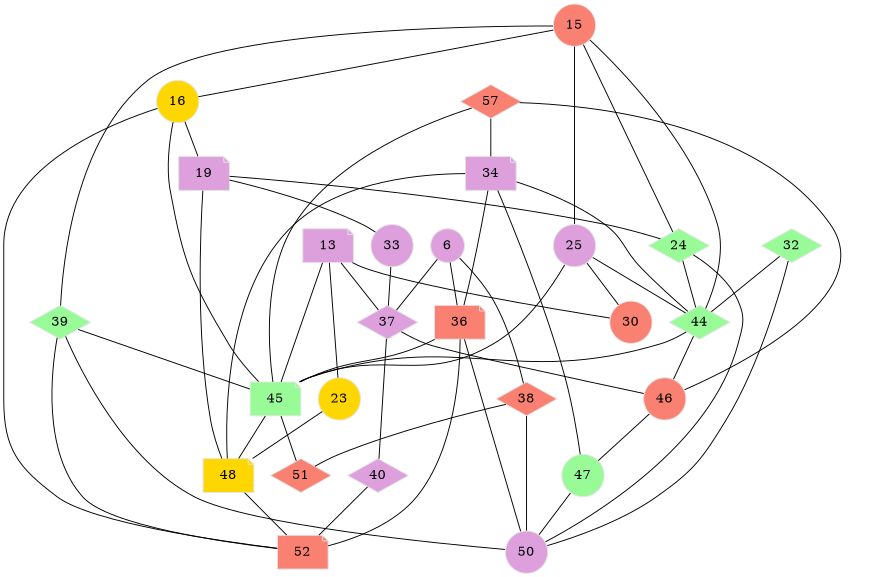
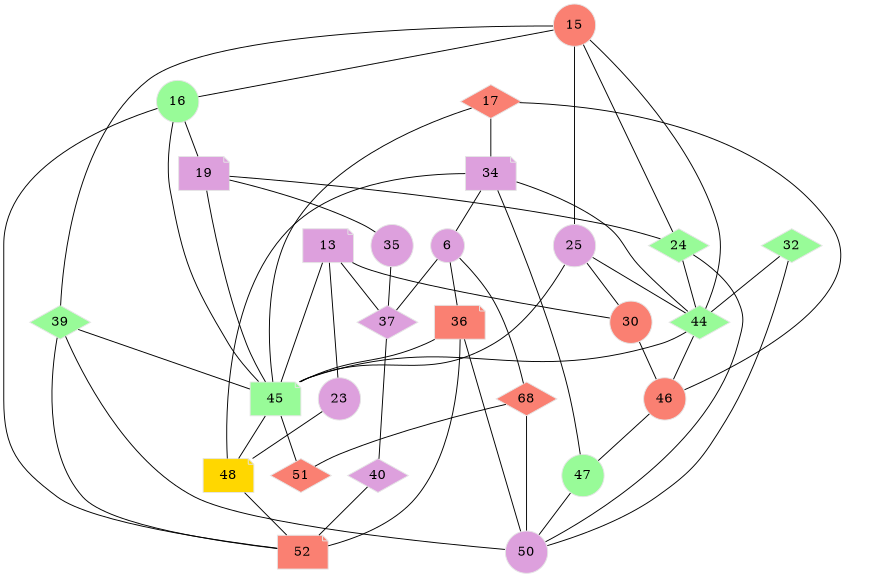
node "16": fillcolor gold -> palegreen
node "57": label "57" -> "17"
node "33": label "33" -> "35"
edge "34" -- "36": now "34" -- "6"
edge "19" -- "48": now "19" -- "45"
edge "37" -- "46": now "30" -- "46"
node "23": fillcolor gold -> plum
node "38": label "38" -> "68"
